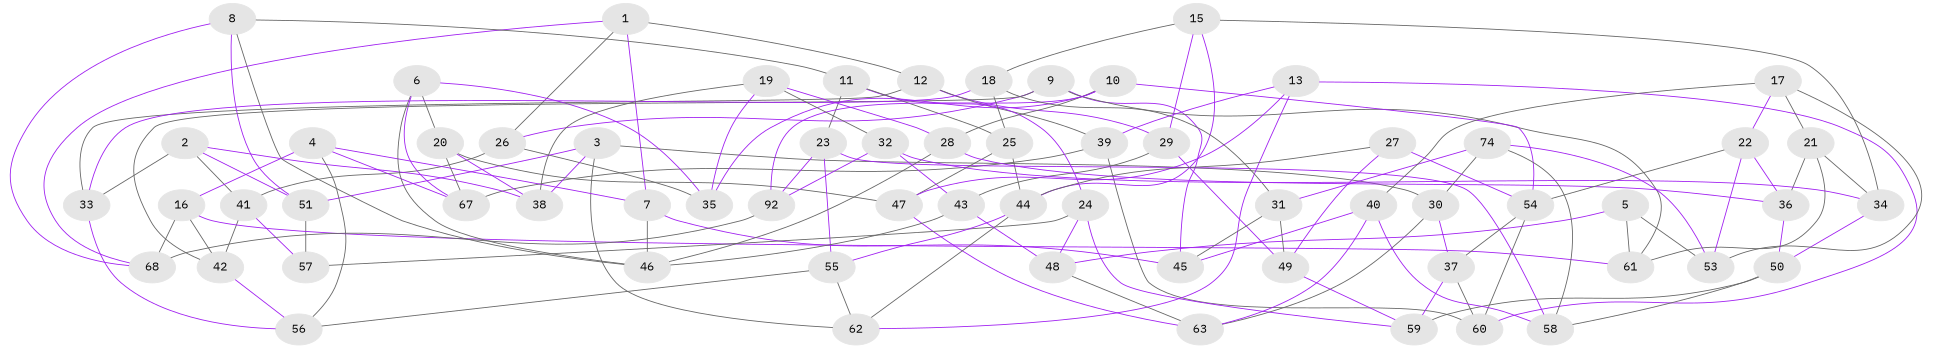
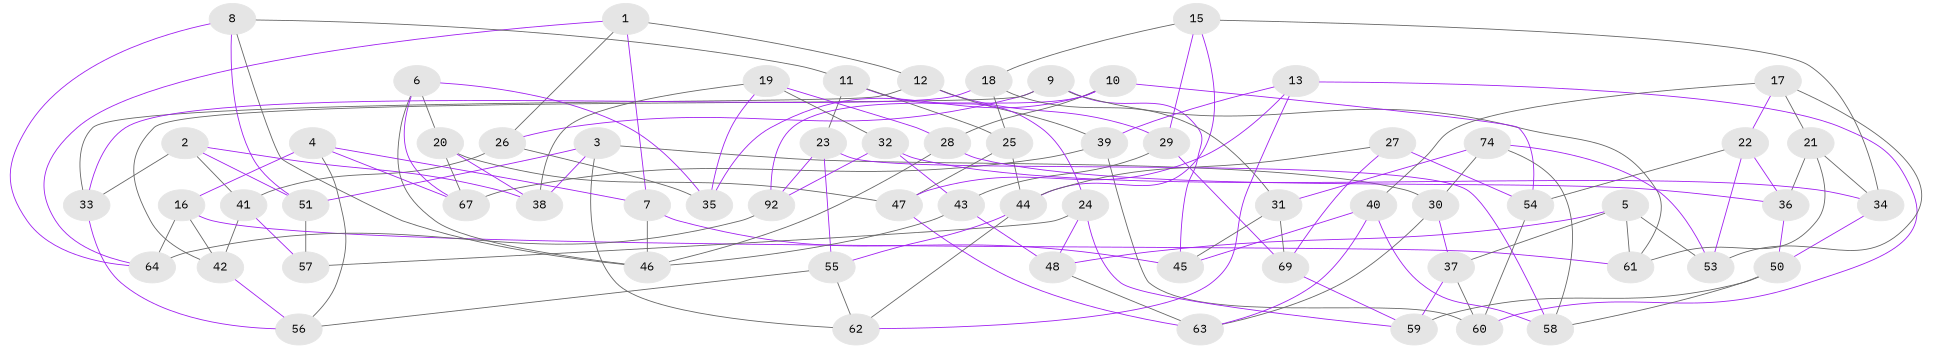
edge "54" -- "37": now "5" -- "37"
node "68": label "68" -> "64"
node "49": label "49" -> "69"
